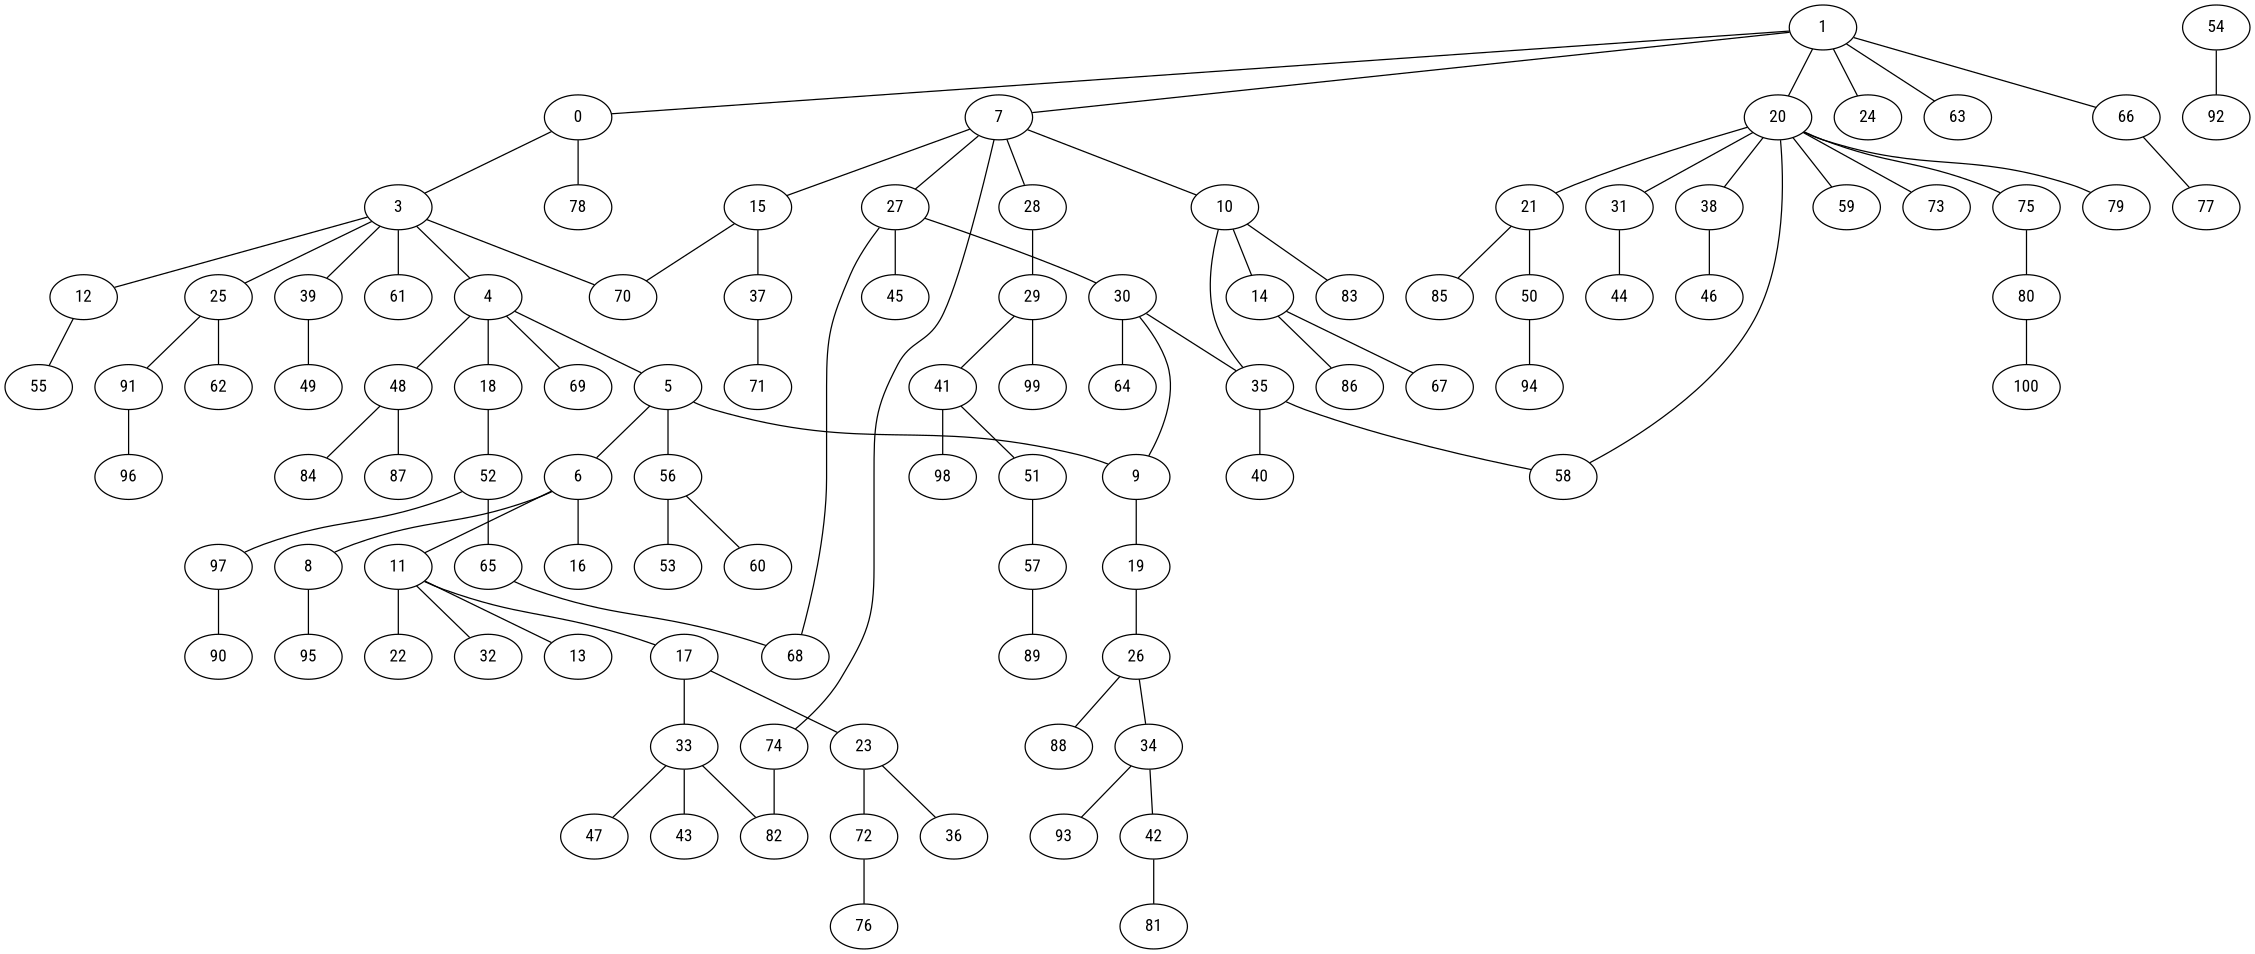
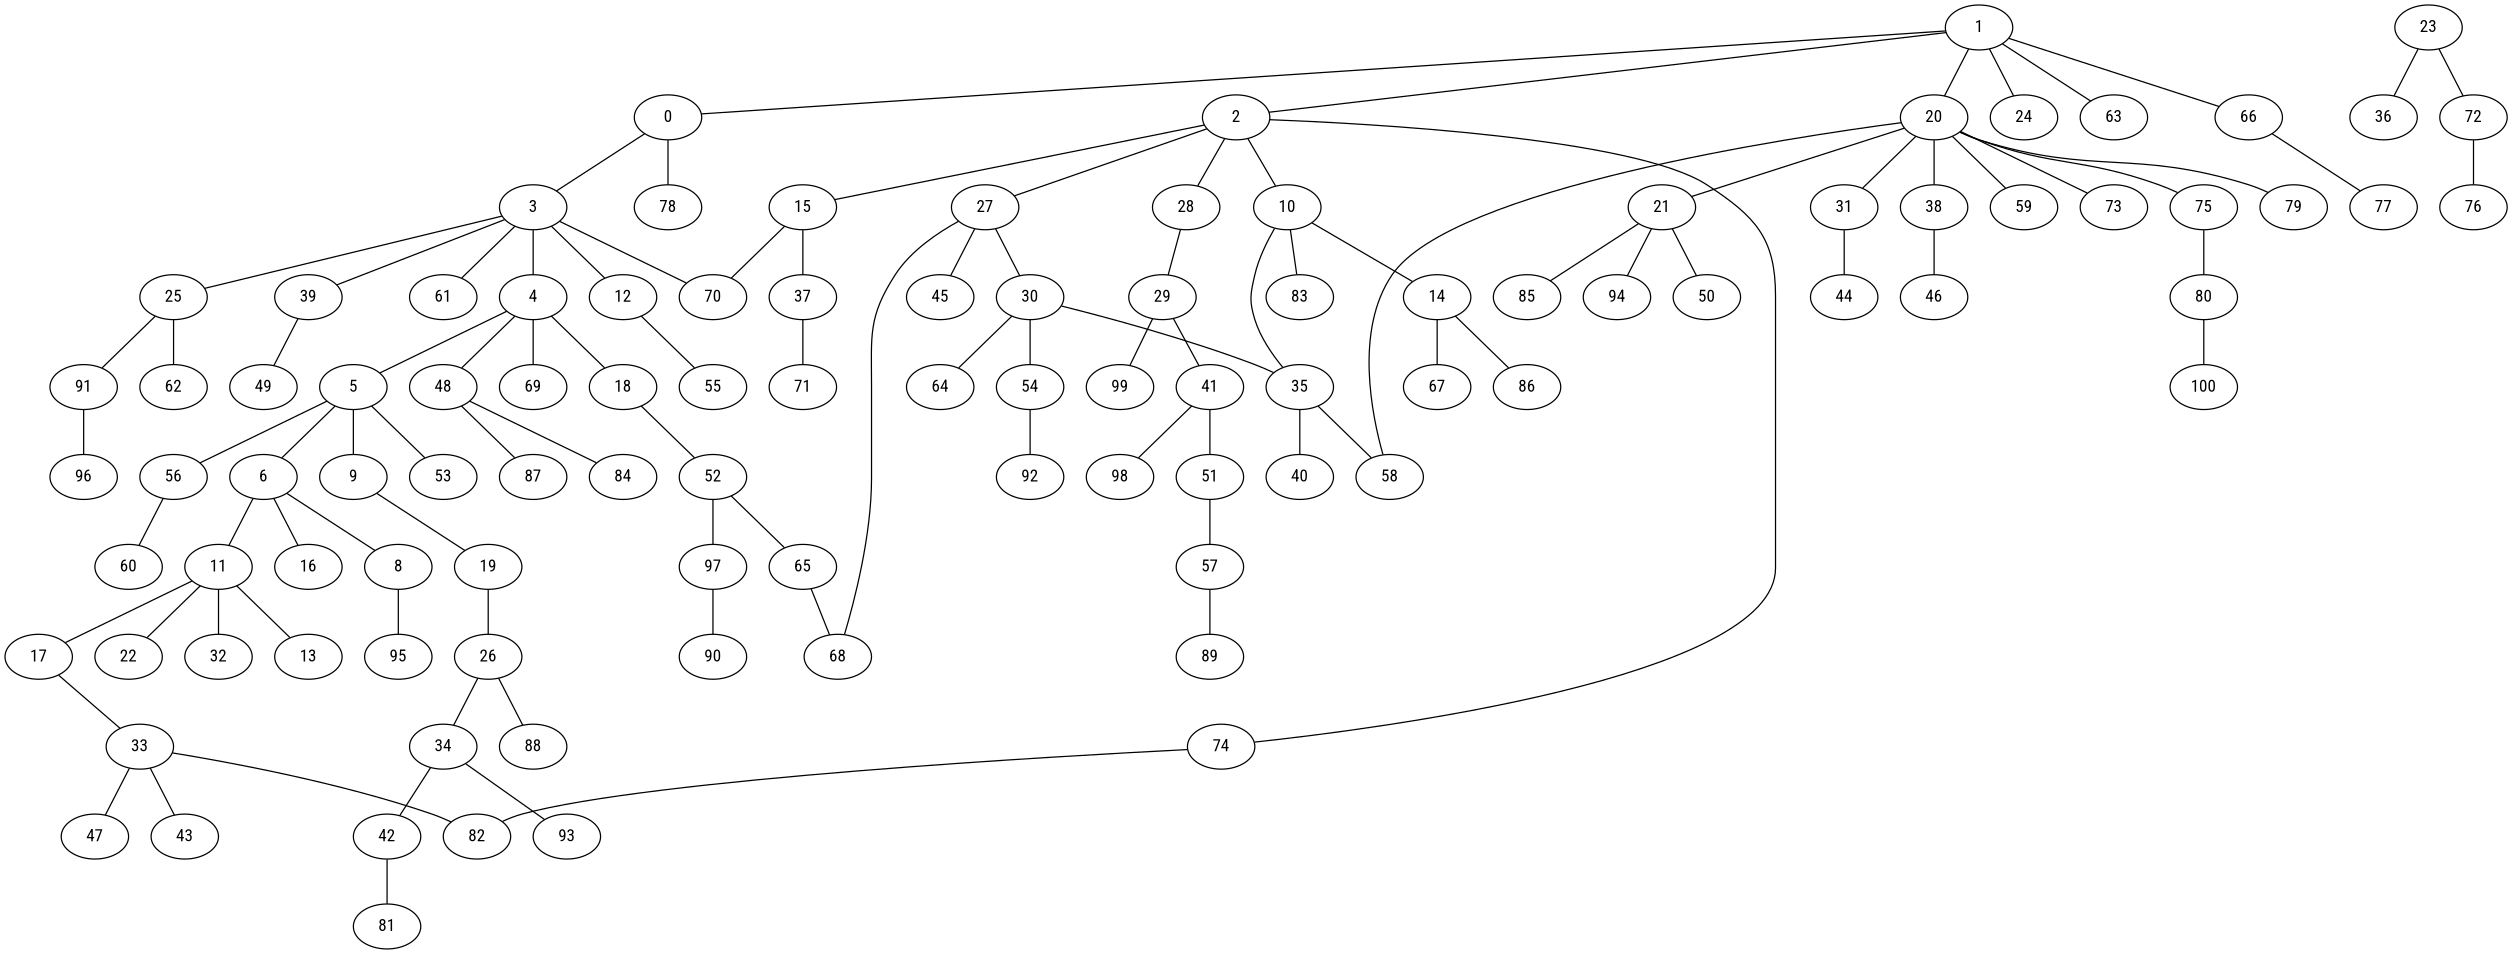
node "7": label "7" -> "2"
edge "50" -- "94": now "21" -- "94"
edge "30" -- "9": now "30" -- "54"
edge "56" -- "53": now "5" -- "53"
edge "17" -- "23": removed
